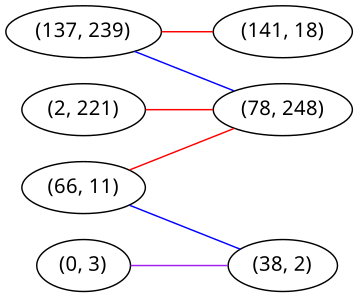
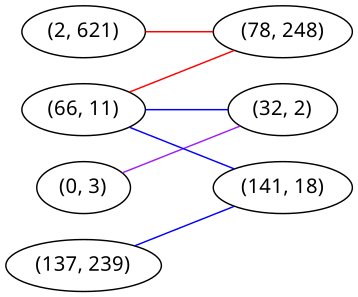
edge "(137, 239)" -- "(141, 18)": color red -> blue
edge "(137, 239)" -- "(78, 248)": removed
node "(2, 221)": label "(2, 221)" -> "(2, 621)"
edge "(66, 11)" -- "(141, 18)": added
node "(38, 2)": label "(38, 2)" -> "(32, 2)"
